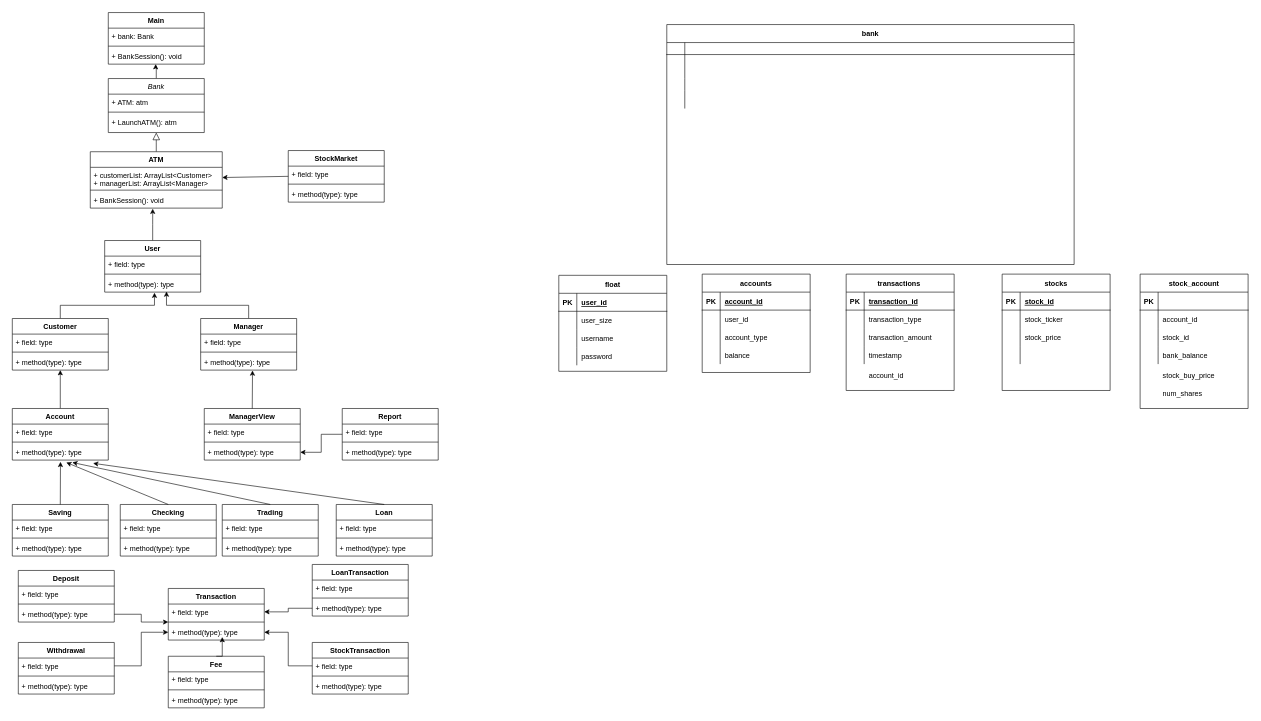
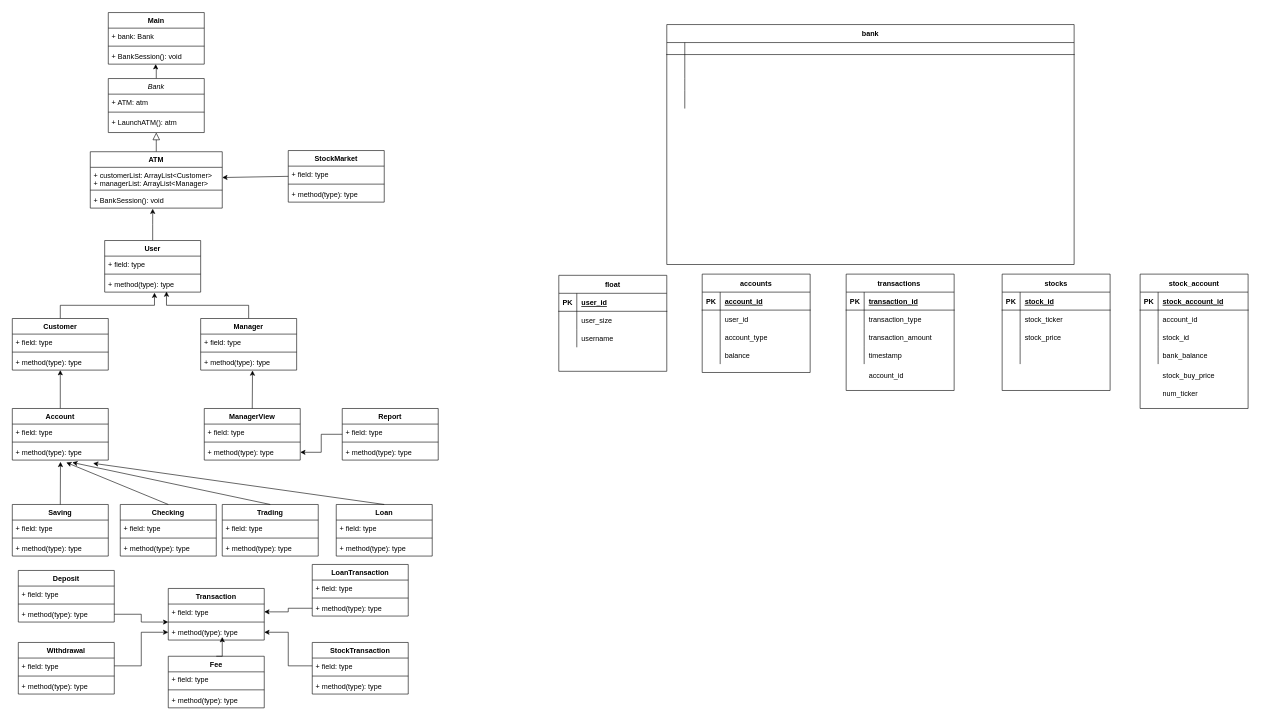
node "stock_account_id": added
node "password": removed
node "num_shares": label "num_shares" -> "num_ticker"
